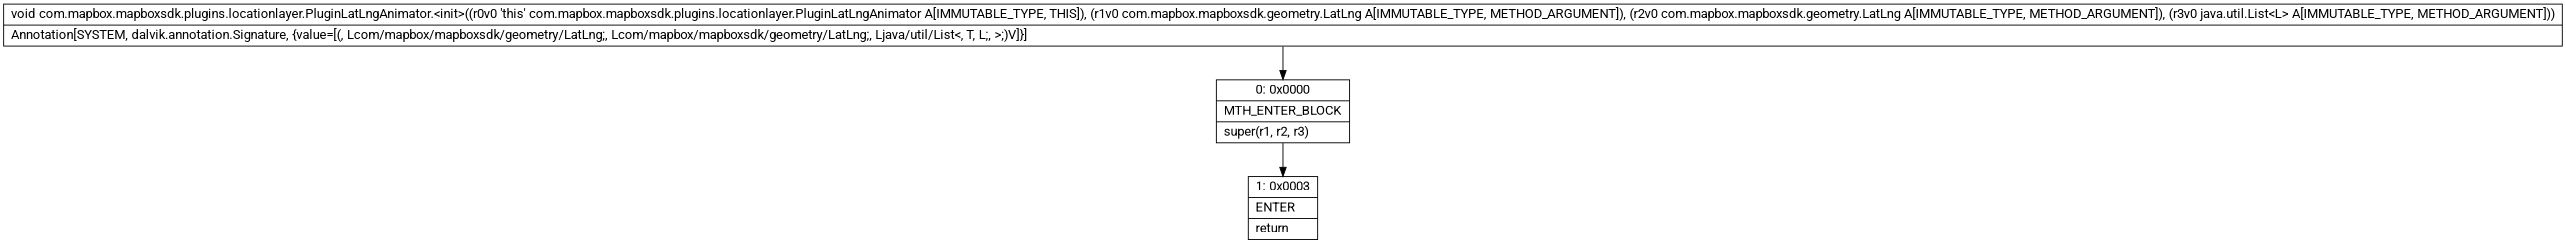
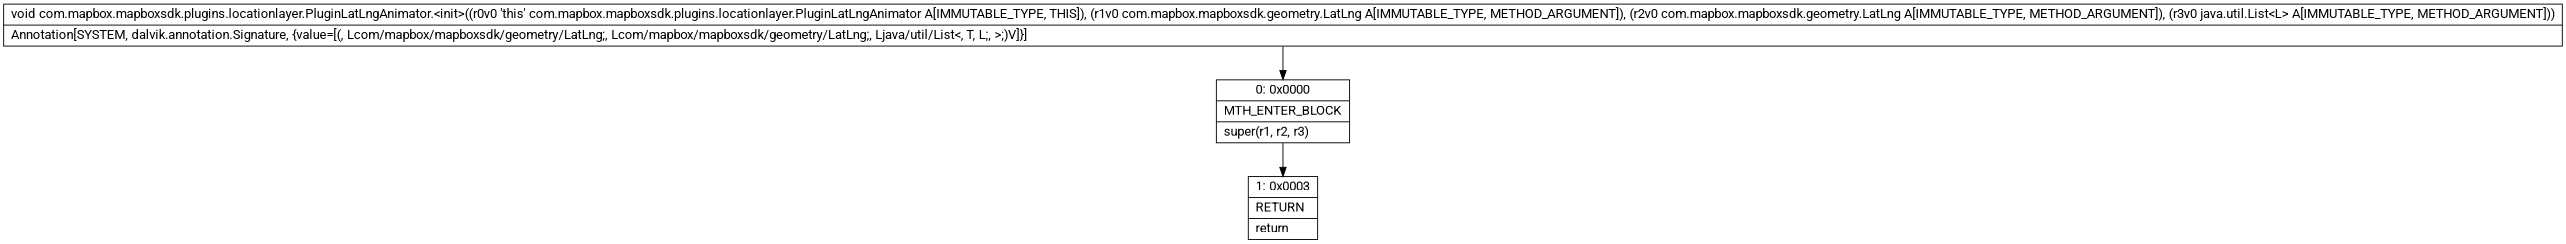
node "1: 0x0003": text "ENTER" -> "RETURN"
